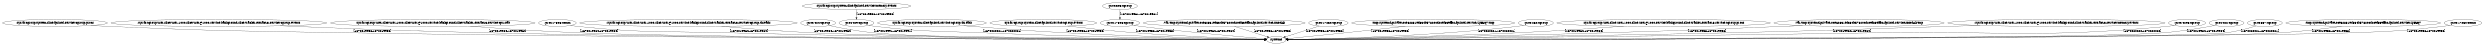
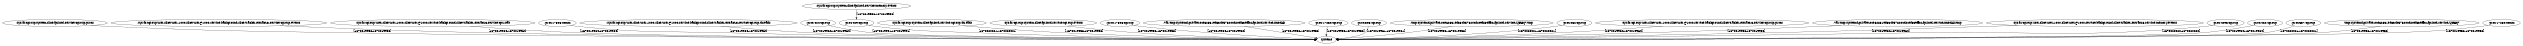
edge "/proc/303/cgroup" -> "/proc/17306/cgroup": now "/proc/303/cgroup" -> "systemd"
